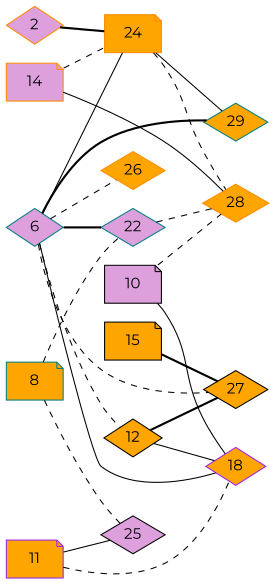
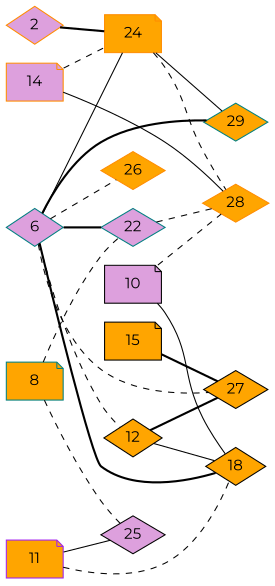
edge "6" -- "18": style solid -> bold
node "18": color purple -> black
